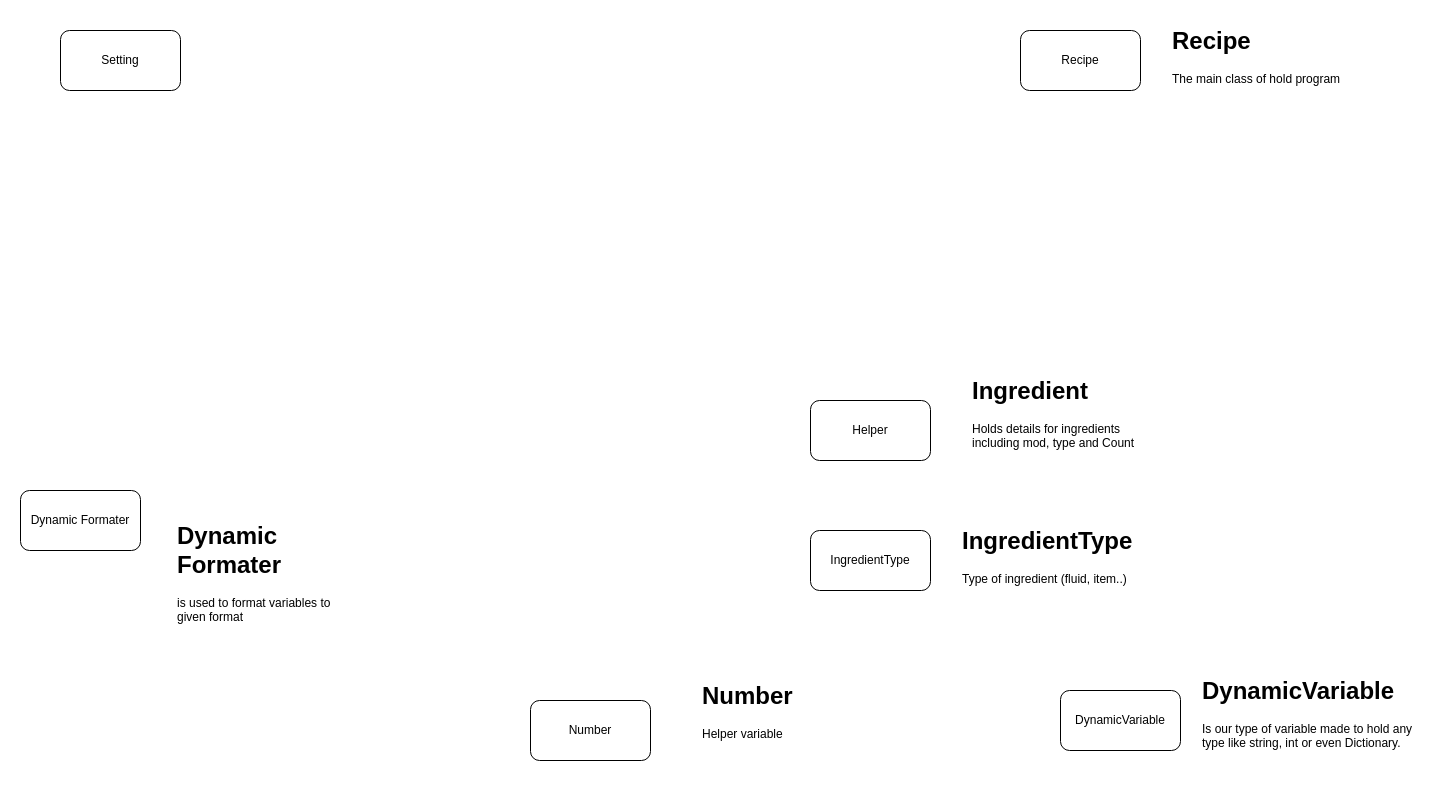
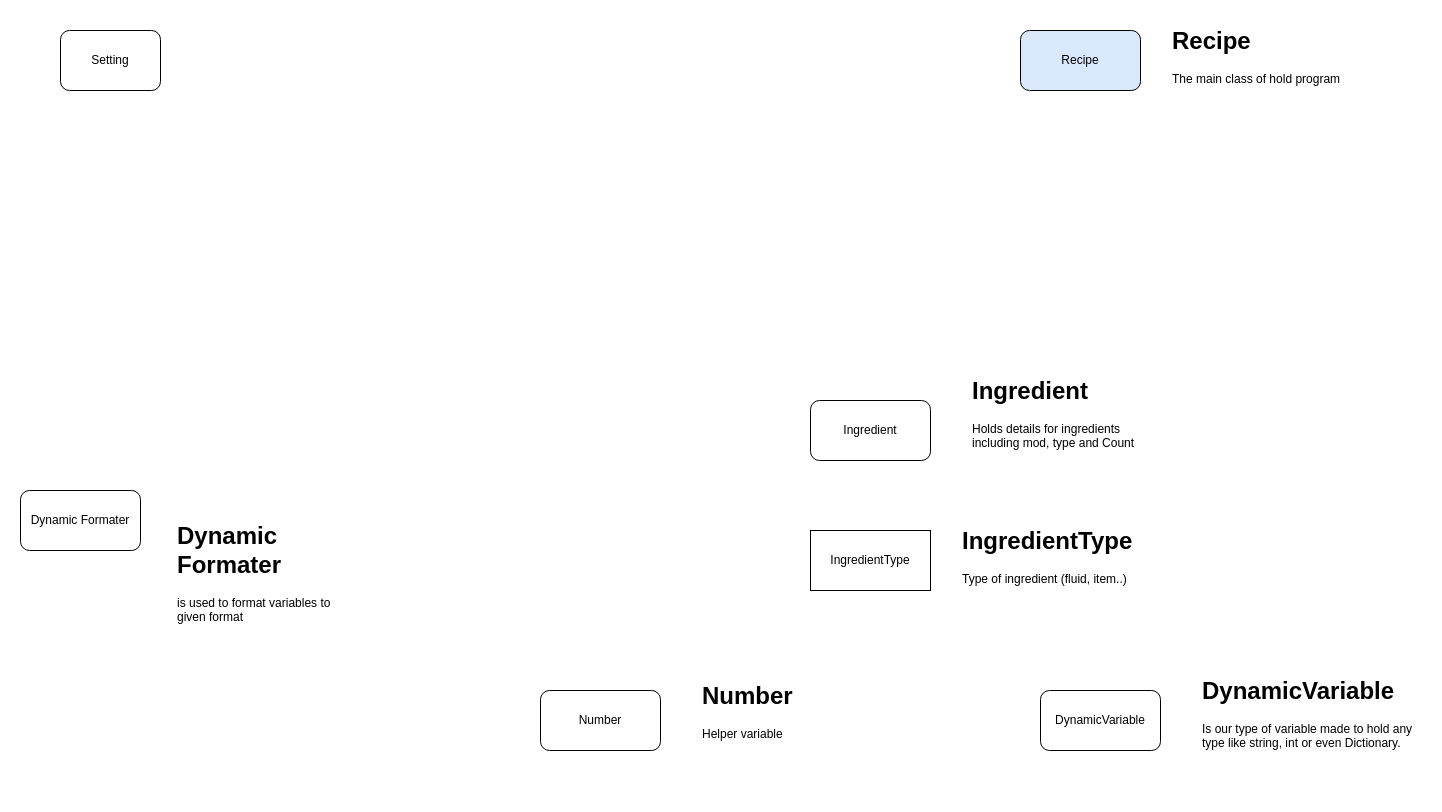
node "Setting": size 120x60 -> 100x60
node "Recipe": fillcolor #ffffff -> #dae8fc
node "Helper": label "Helper" -> "Ingredient"
node "IngredientType": shape rounded rectangle -> rectangle
node "DynamicVariable": moved (1121, 721) -> (1101, 721)
node "Number": moved (591, 731) -> (601, 721)
